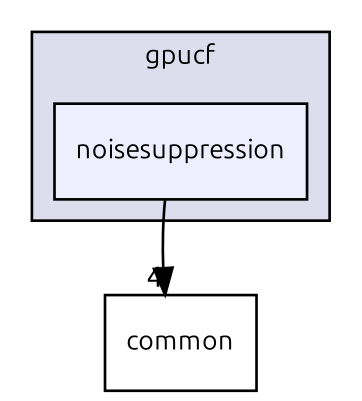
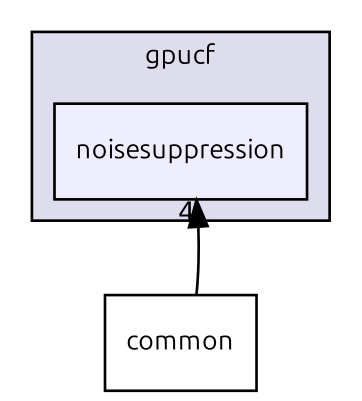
edge "noisesuppression" -> "common": reversed
